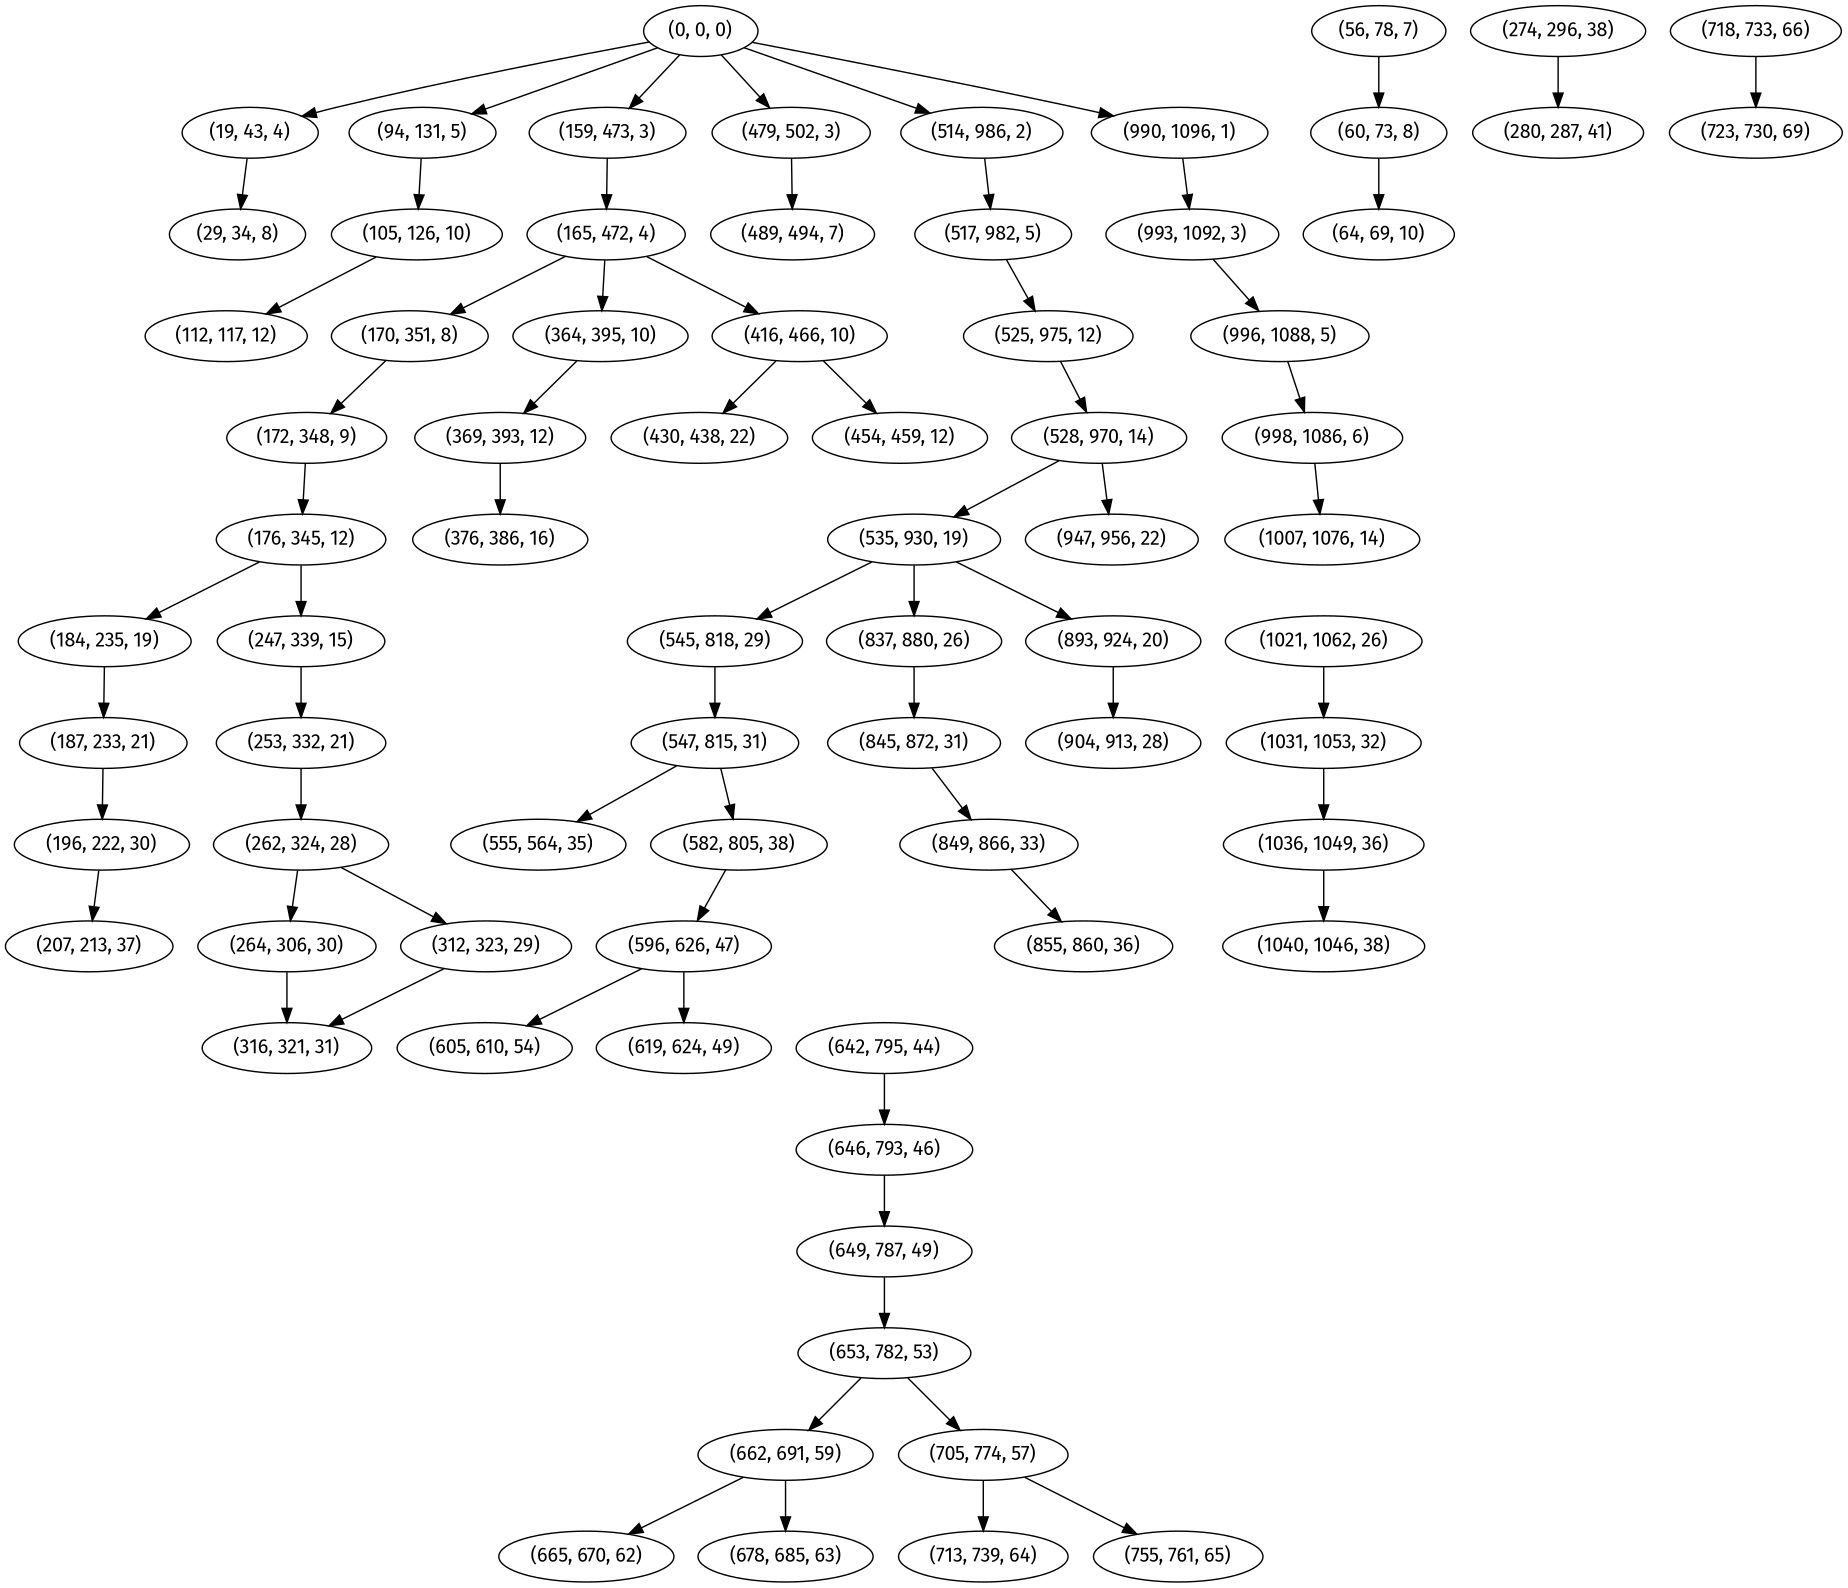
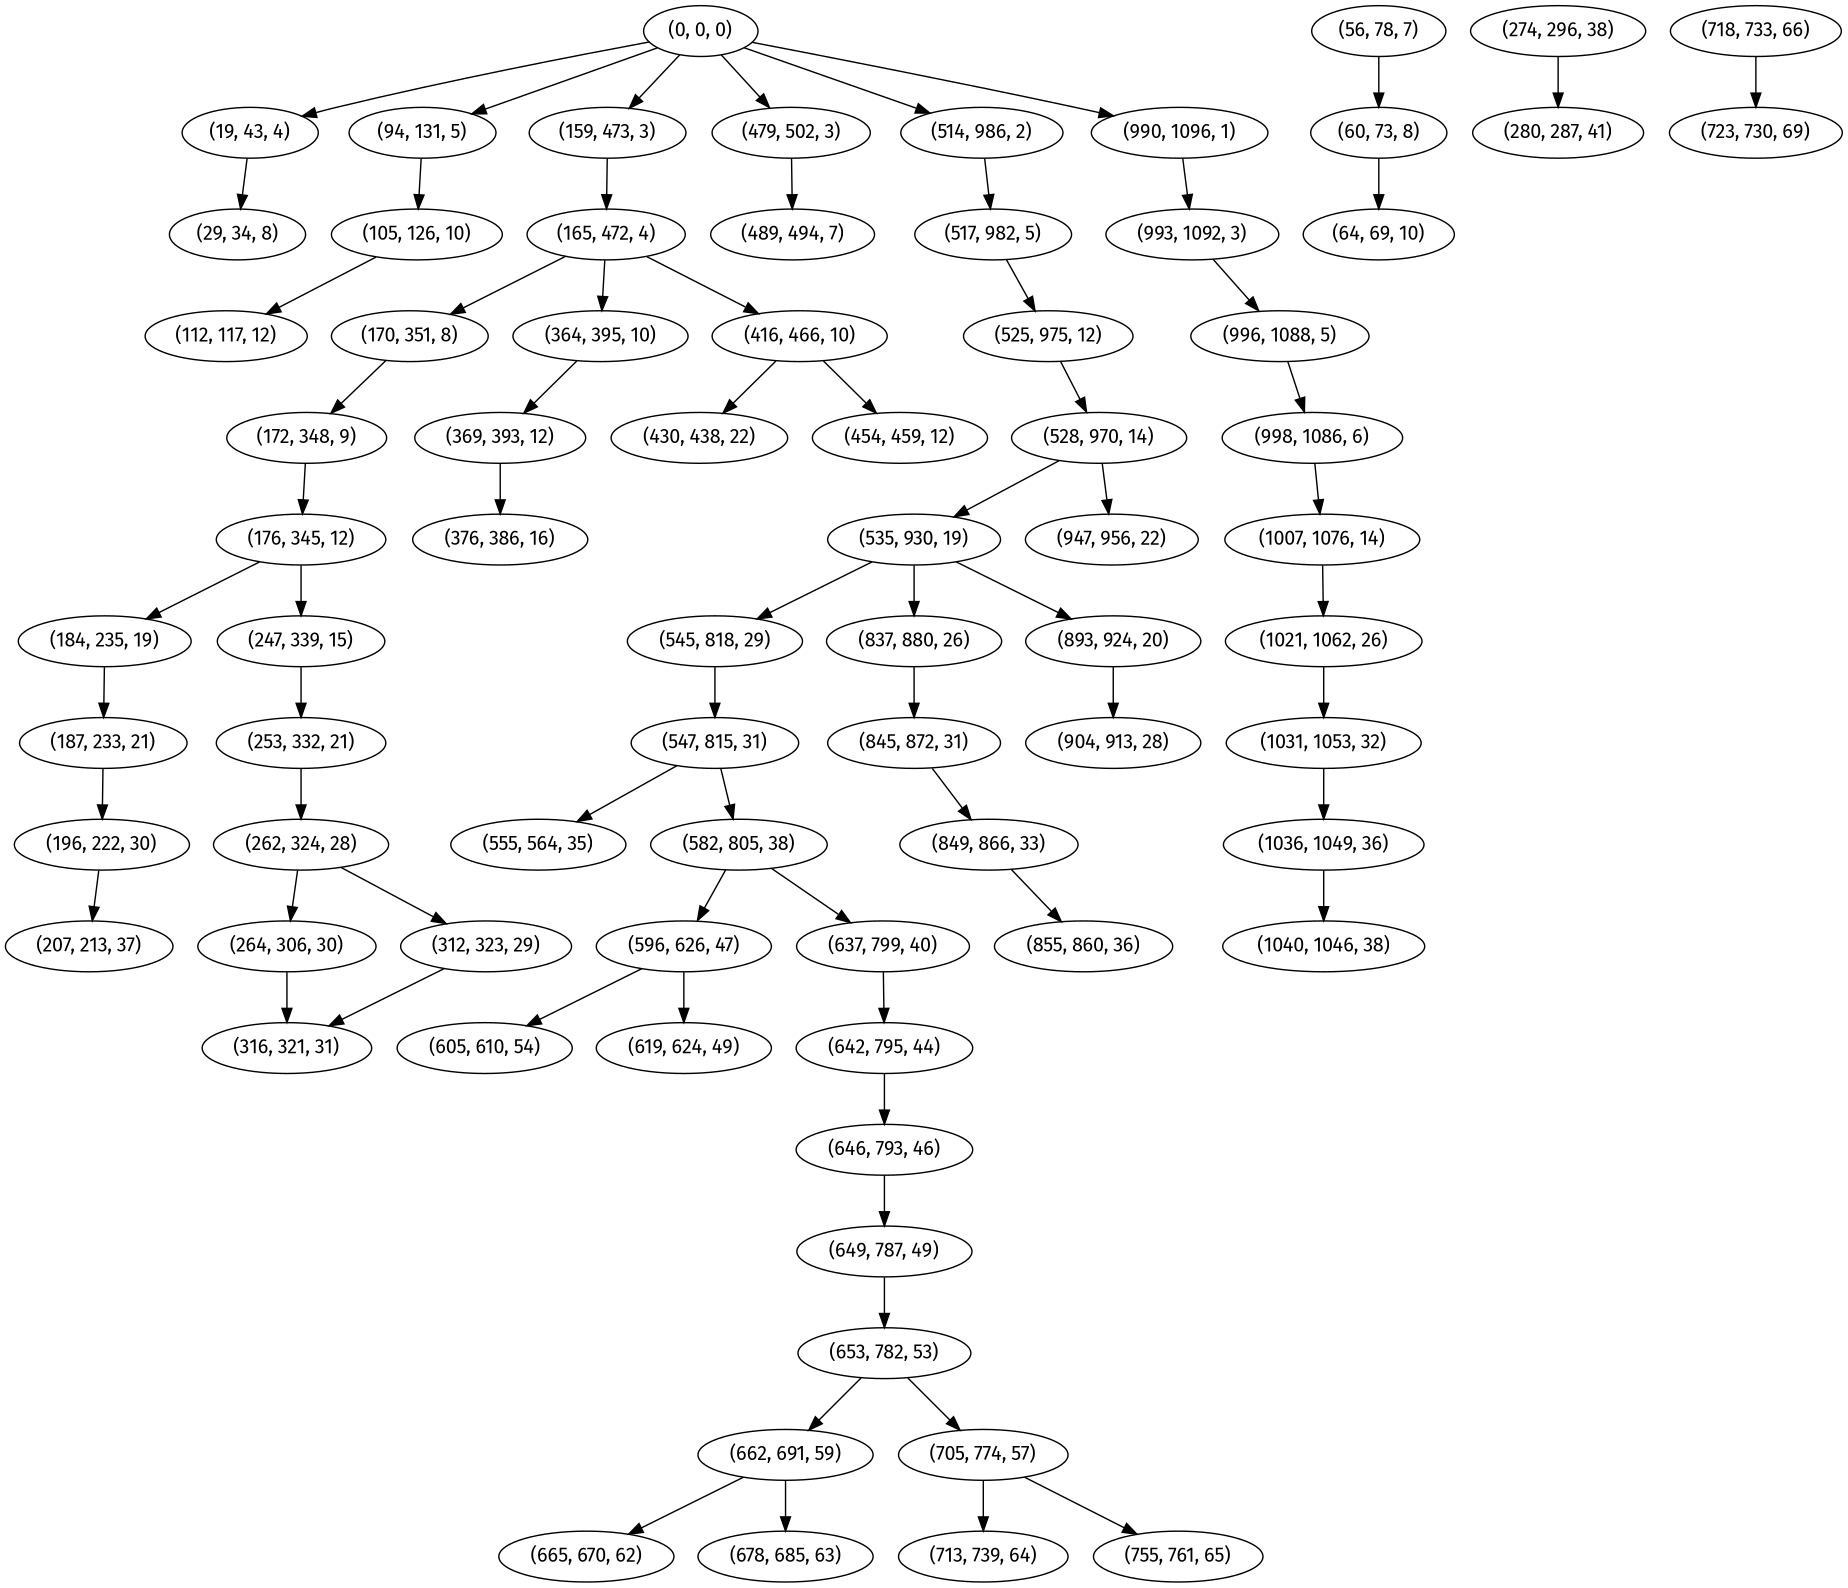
edge "(1007, 1076, 14)" -> "(1021, 1062, 26)": added
node "(637, 799, 40)": added
